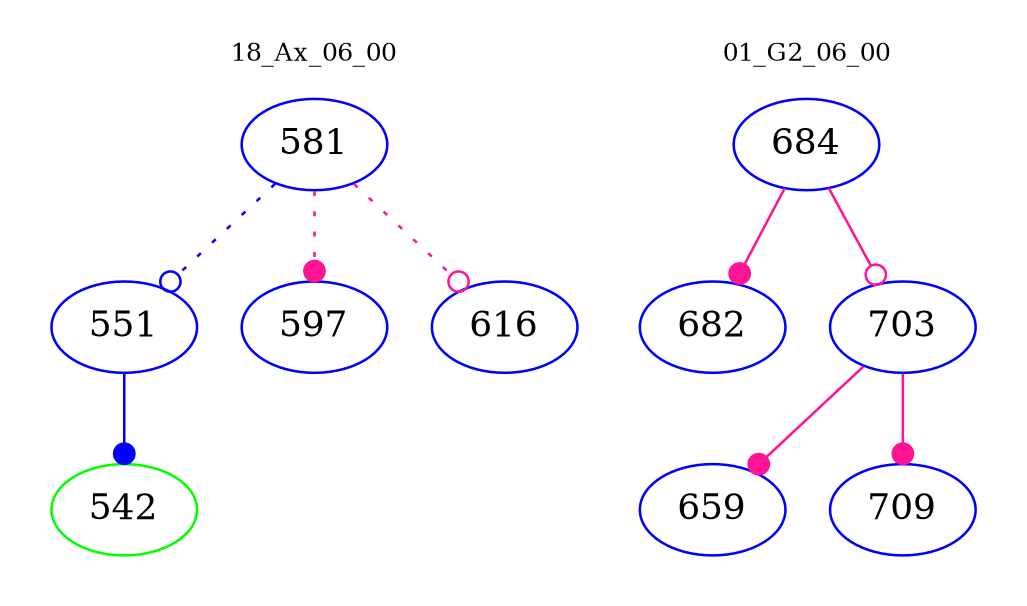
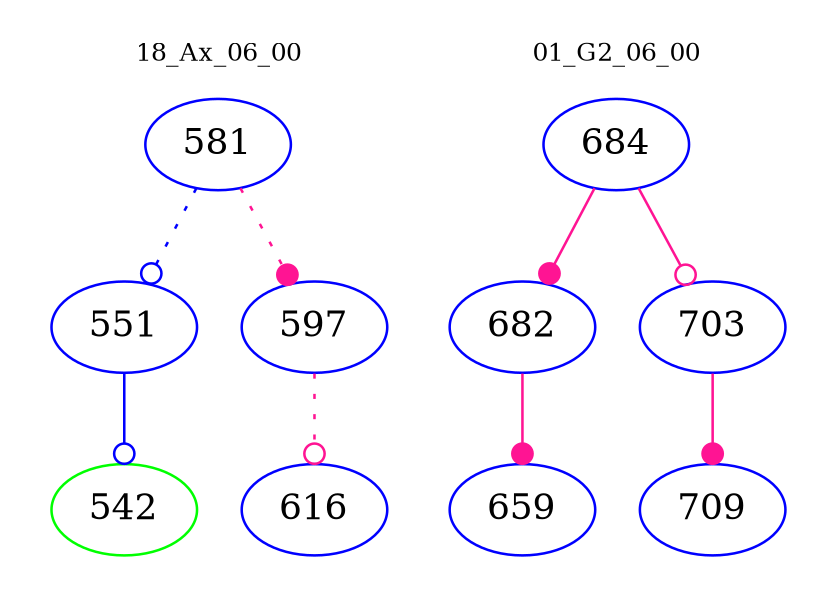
edge "581" -> "616": now "597" -> "616"
edge "551" -> "542": arrowhead dot -> odot
edge "703" -> "659": now "682" -> "659"
